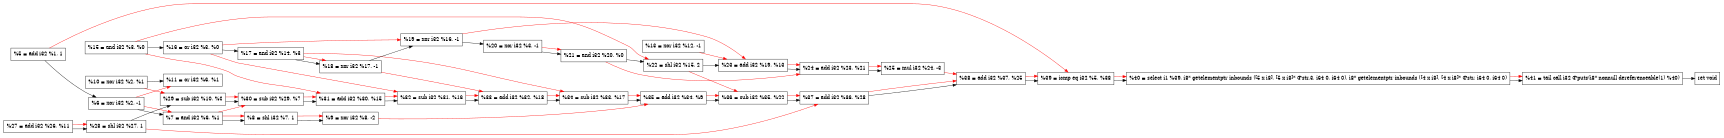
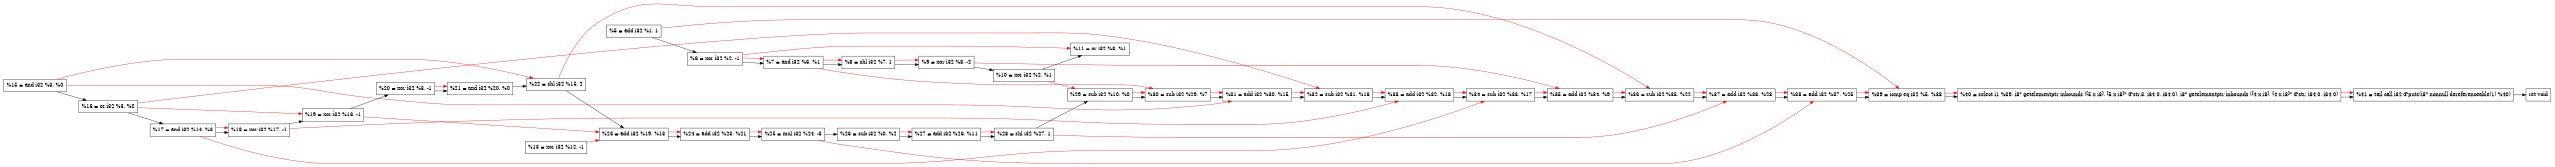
edge "%9 = xor i32 %8, -2" -> "%10 = xor i32 %2, %1": added
edge "%21 = and i32 %20, %0" -> "%24 = add i32 %23, %21": removed
node "%26 = sub i32 %0, %2": added
